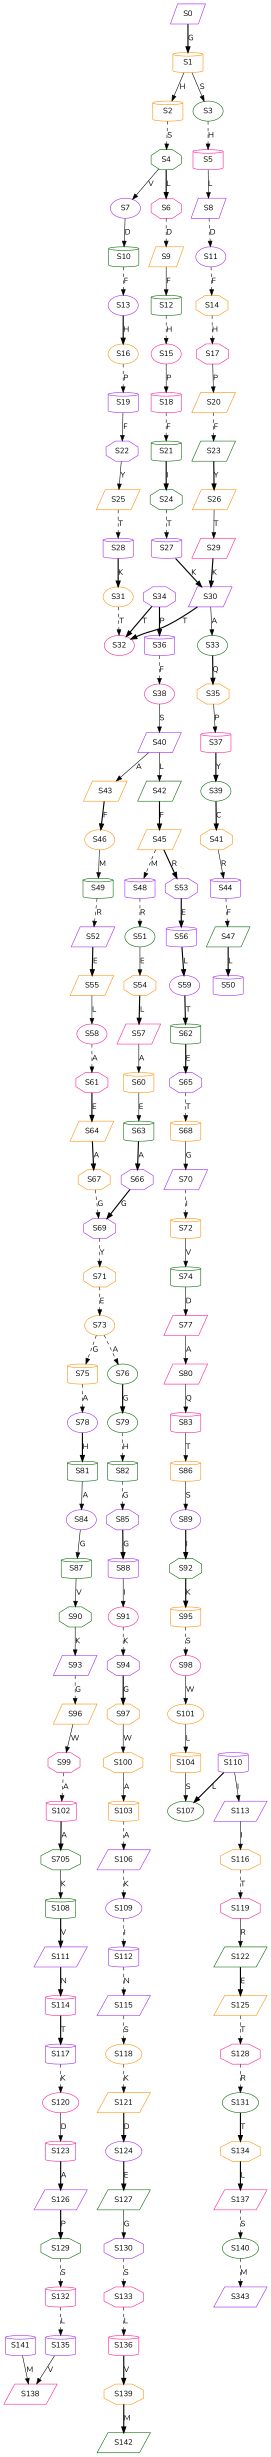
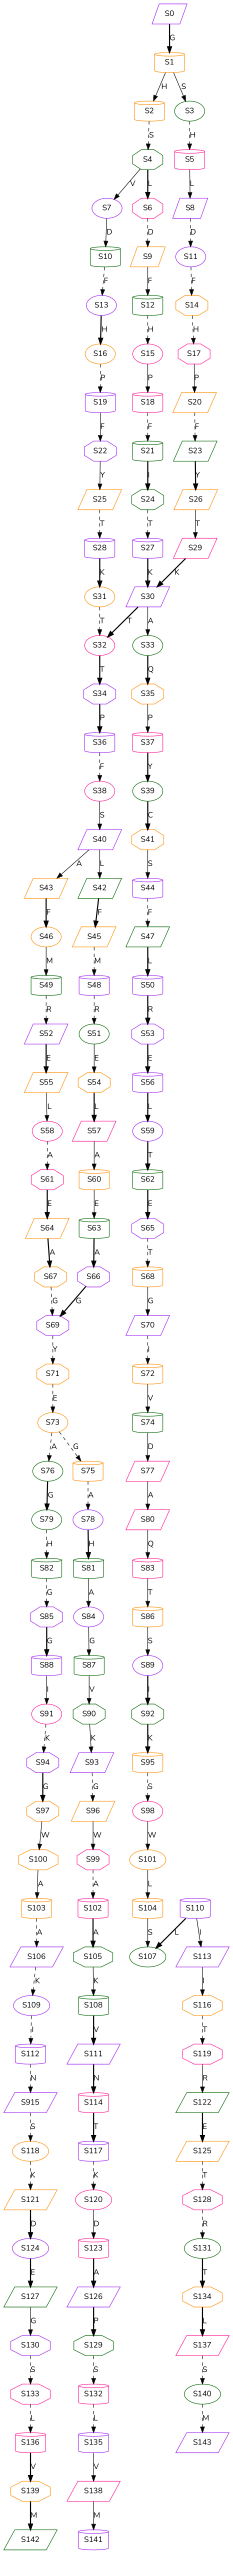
edge "S34" -> "S32": reversed
edge "S45" -> "S53": now "S50" -> "S53"
edge "S41" -> "S44": label "R" -> "S"
node "S705": label "S705" -> "S105"
node "S115": label "S115" -> "S915"
node "S343": label "S343" -> "S143"
edge "S141" -> "S138": reversed
